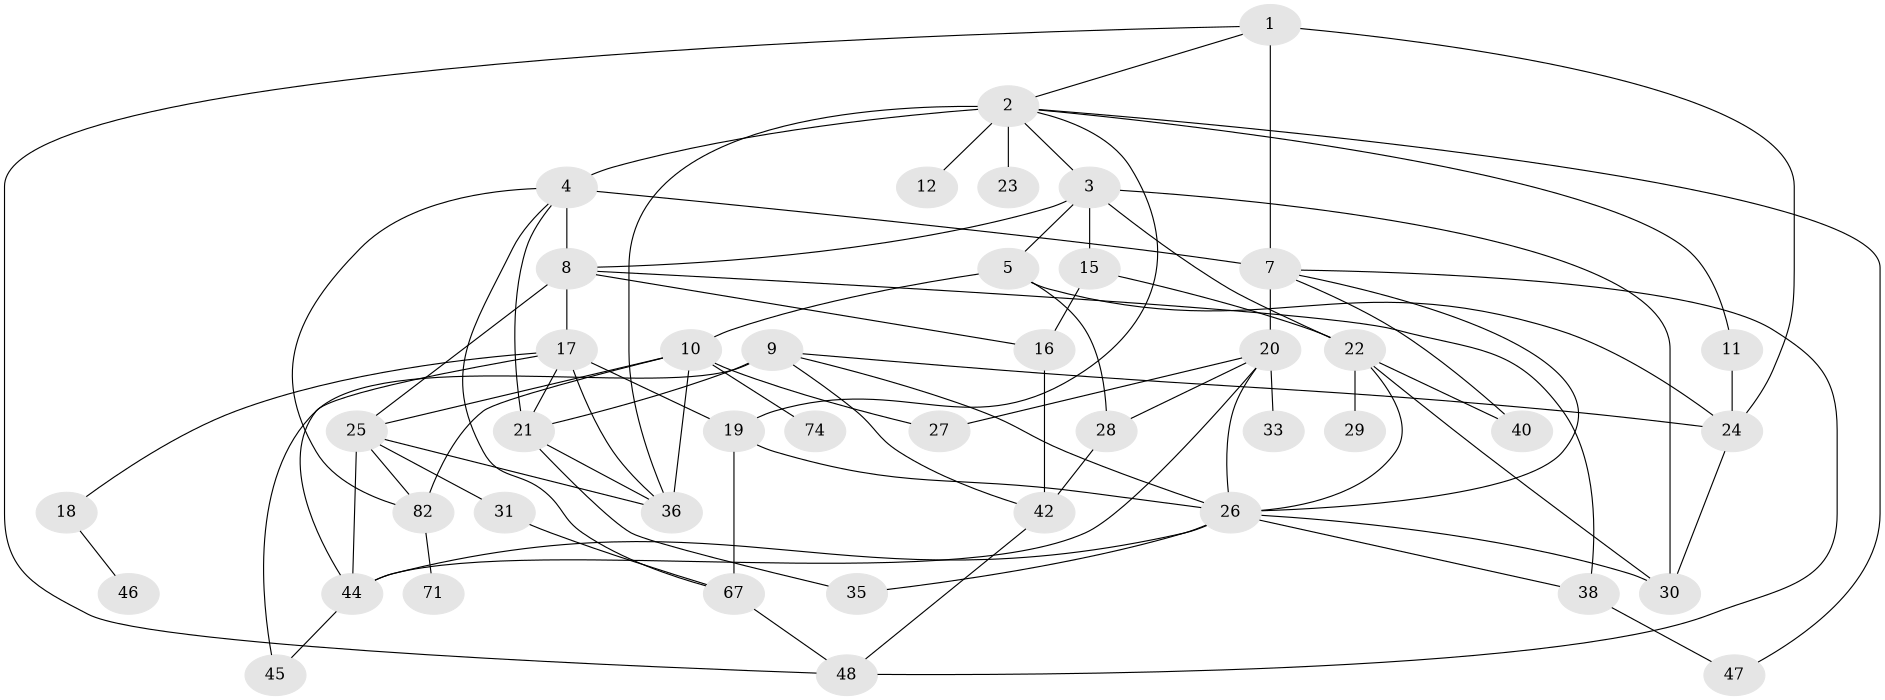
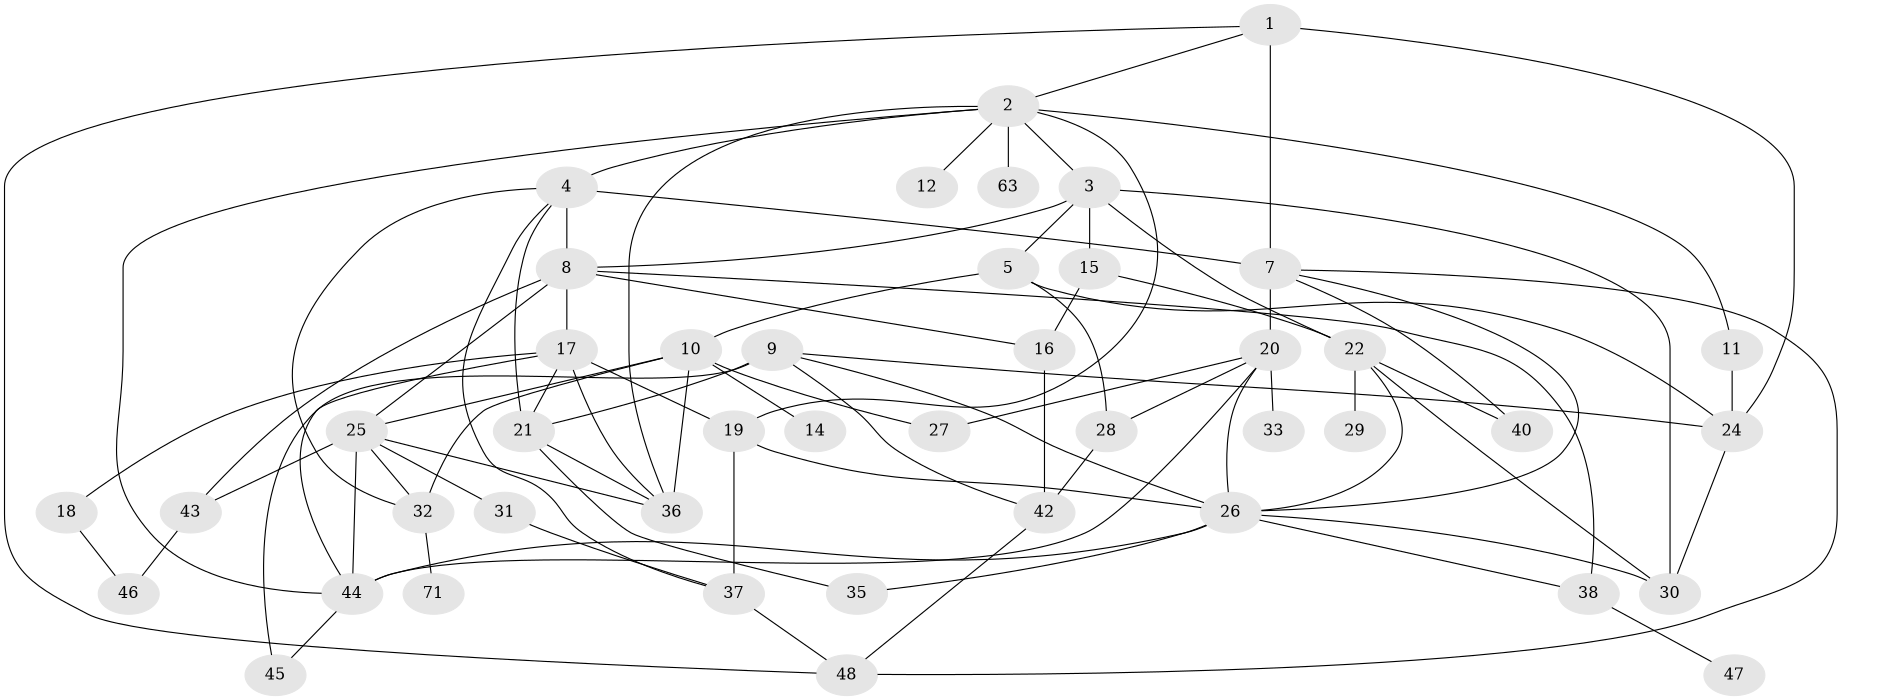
node "23": label "23" -> "63"
edge "2" -- "47": now "2" -- "44"
node "74": label "74" -> "14"
node "43": added
node "82": label "82" -> "32"
node "67": label "67" -> "37"
